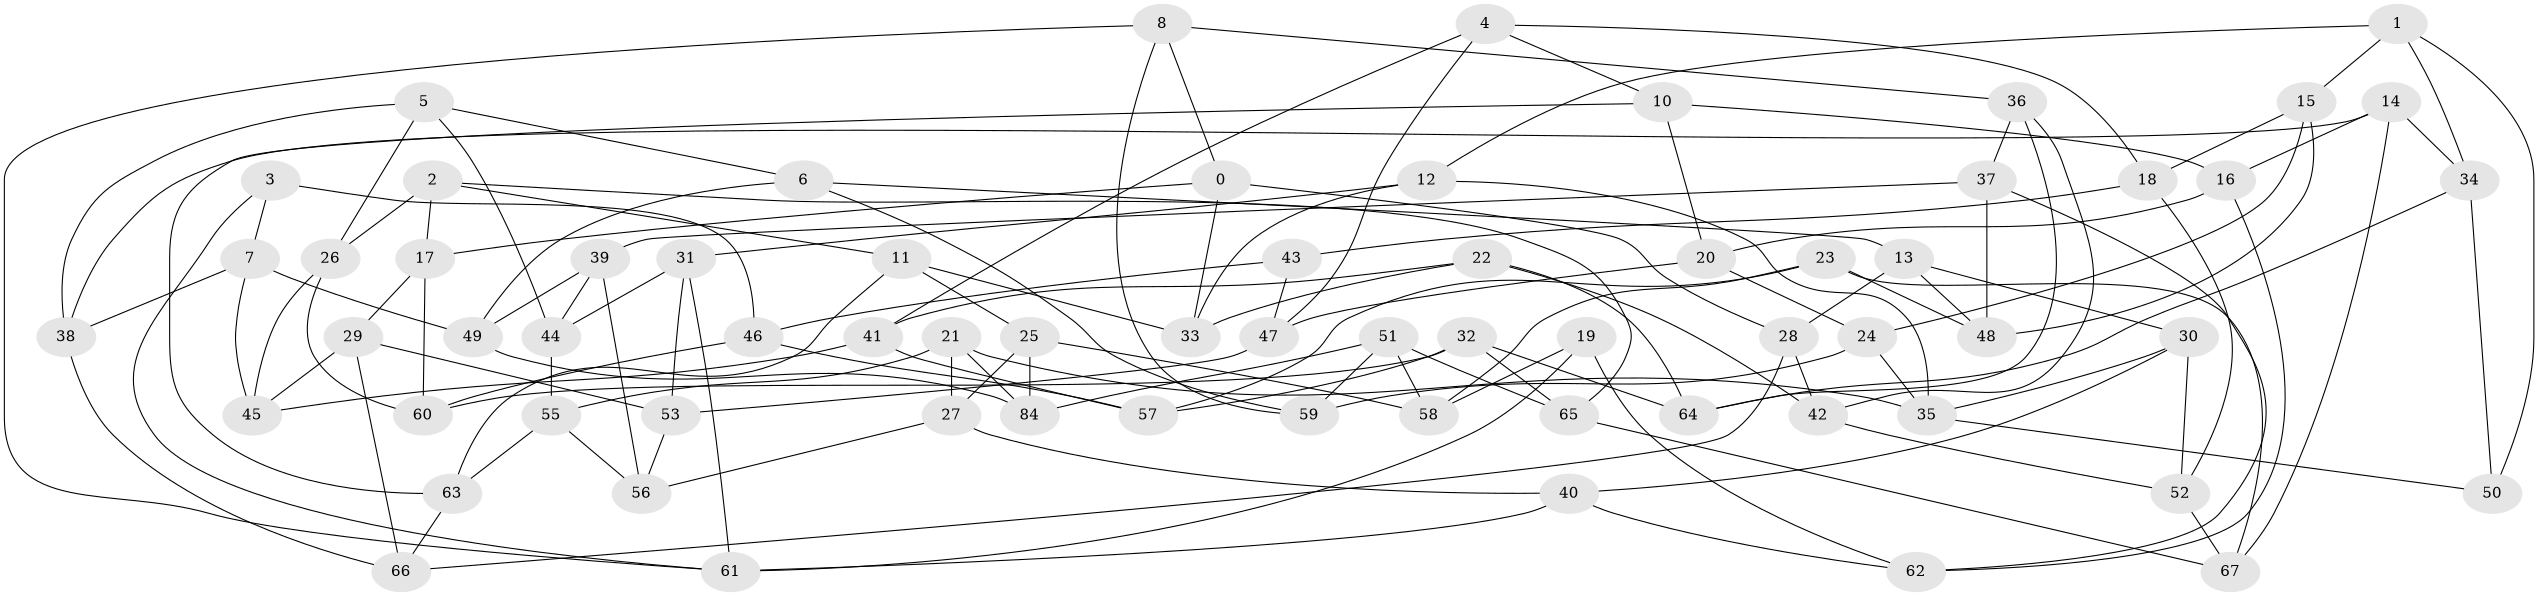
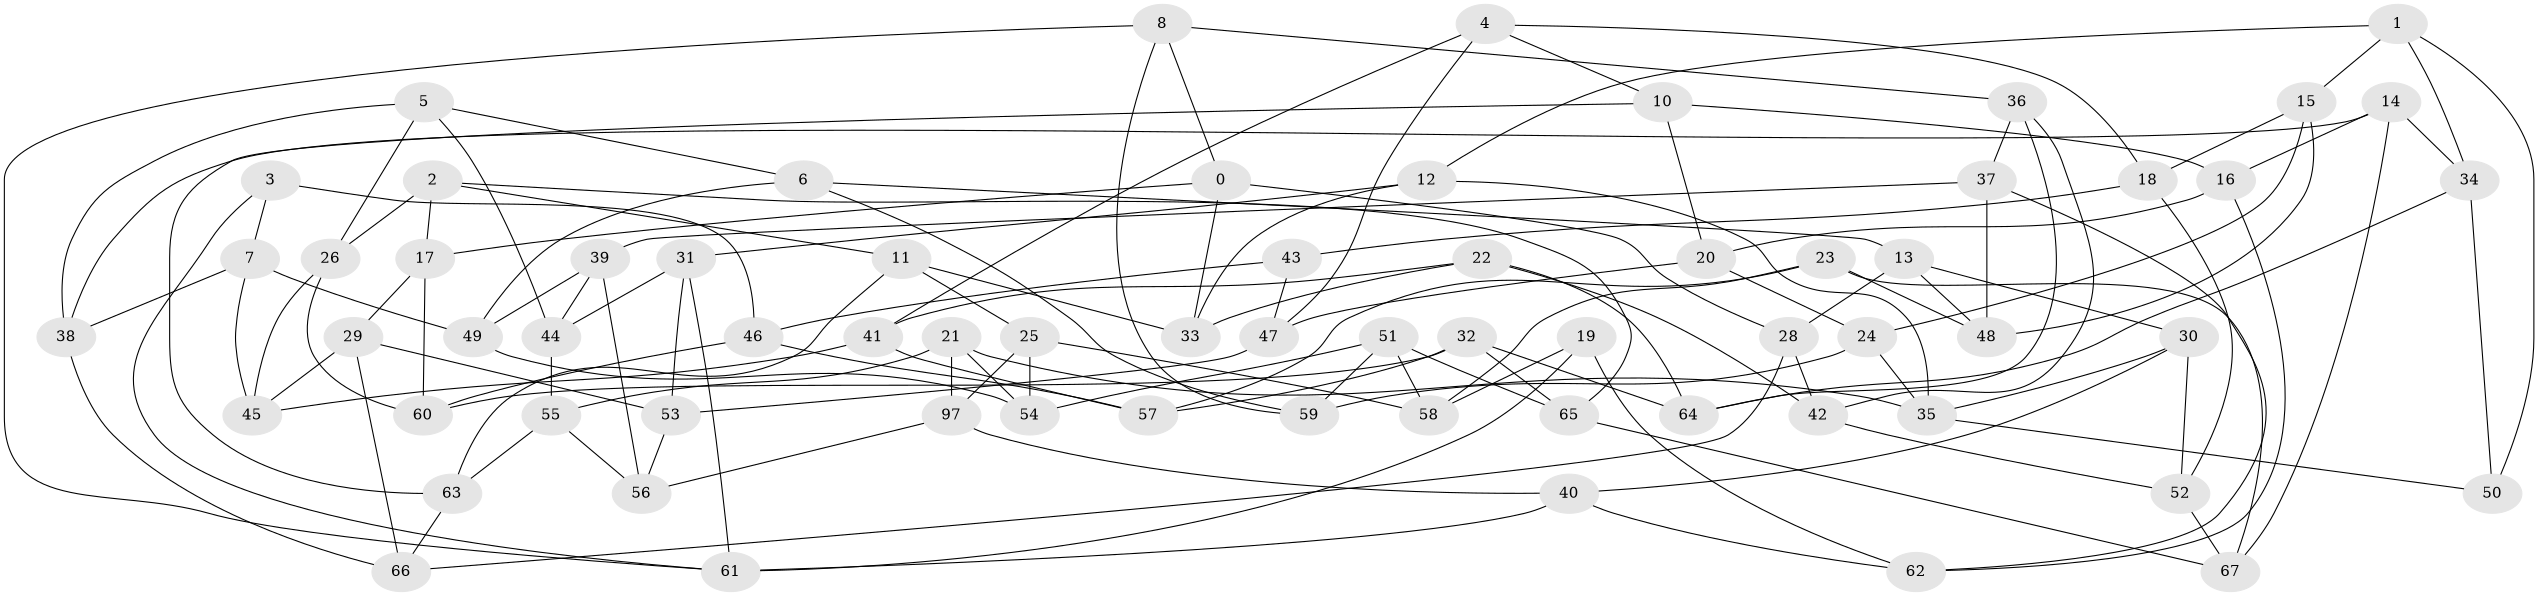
node "27": label "27" -> "97"
node "84": label "84" -> "54"
